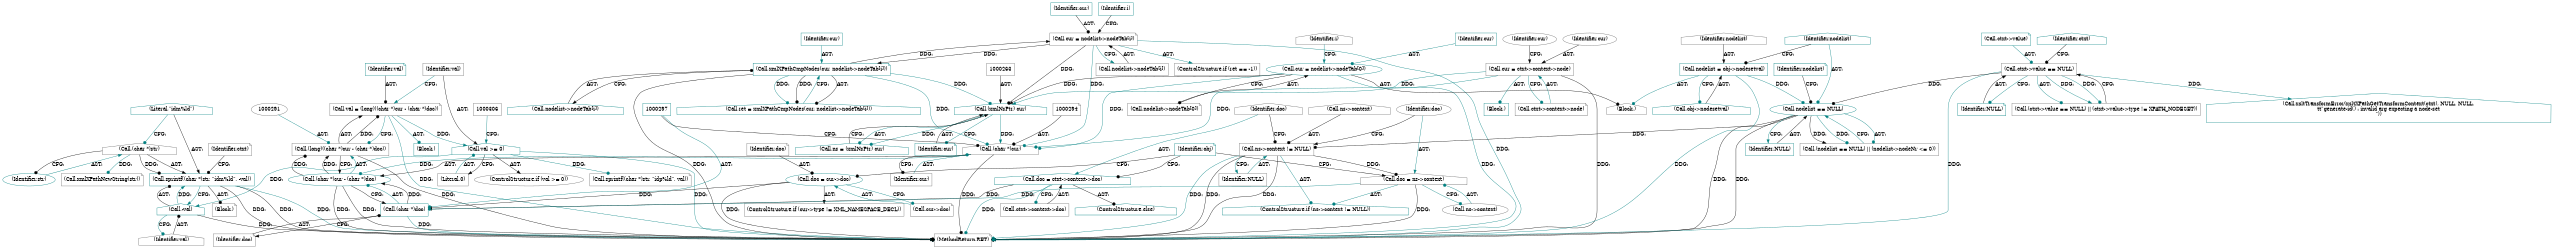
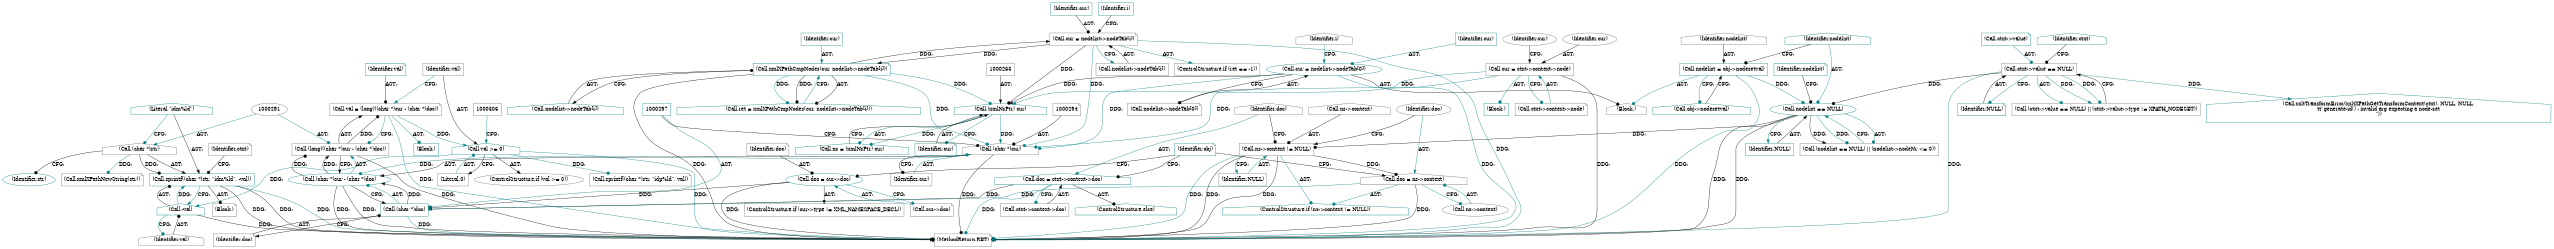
edge "(Call,obj->nodesetval)" -> "(Call,nodelist = obj->nodesetval)": label "AST: " -> "CFG: "
edge "(Identifier,str)" -> "(Call,(char *)str)": now "1000291" -> "(Call,(char *)str)"
